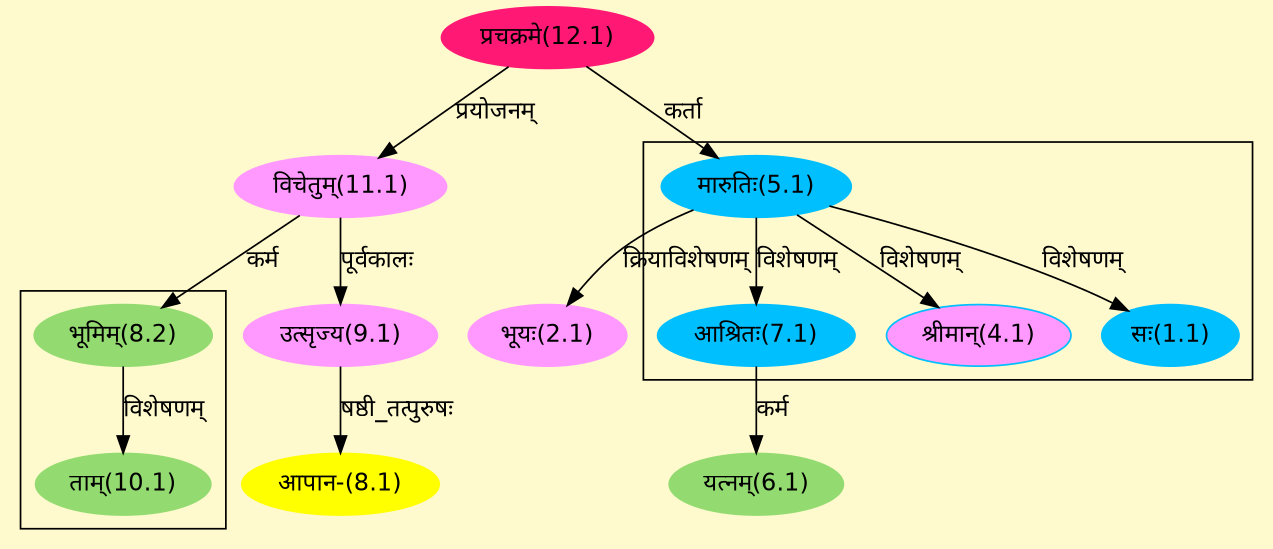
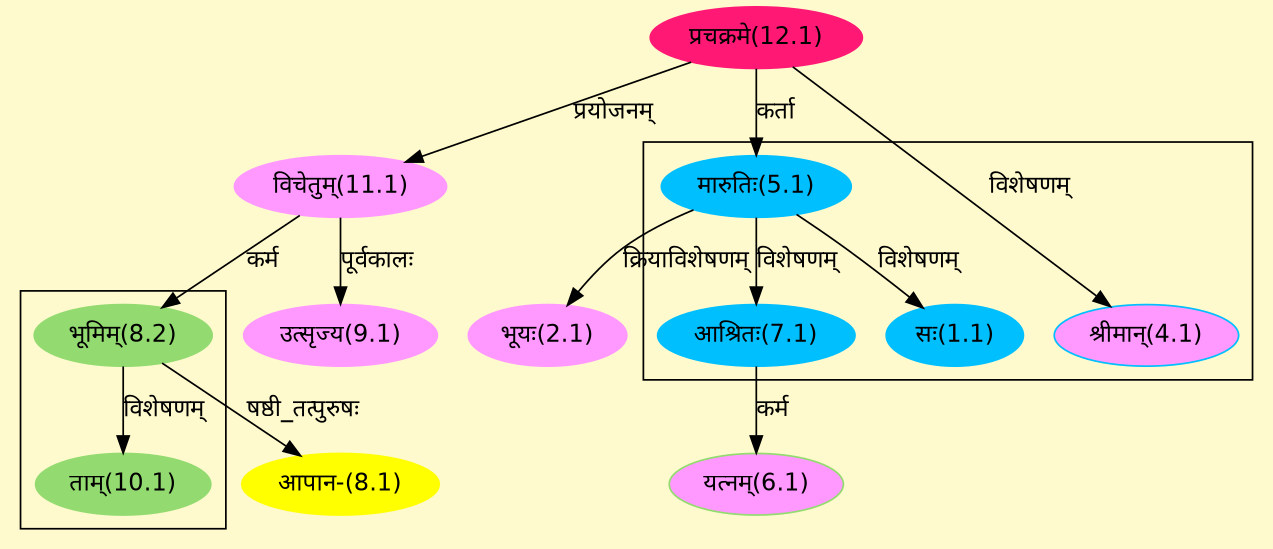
edge "मारुतिः(5.1)" -> "श्रीमान्(4.1)": now "प्रचक्रमे(12.1)" -> "श्रीमान्(4.1)"
edge "उत्सृज्य(9.1)" -> "आपान-(8.1)": now "भूमिम्(8.2)" -> "आपान-(8.1)"
node "यत्नम्(6.1)": fillcolor #93db70 -> #ff99ff
